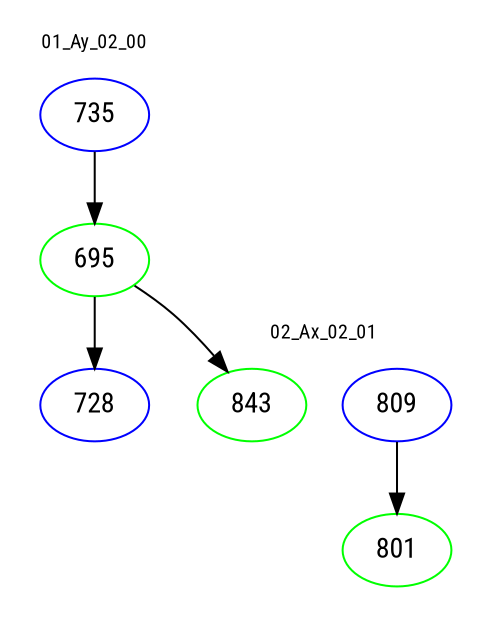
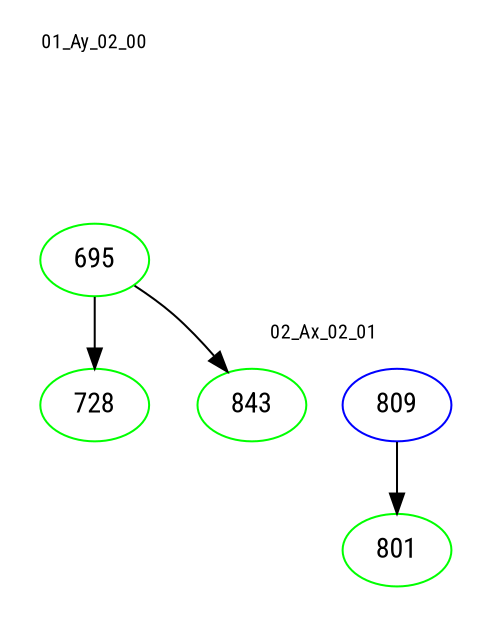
node "735": removed
node "728": color blue -> green
